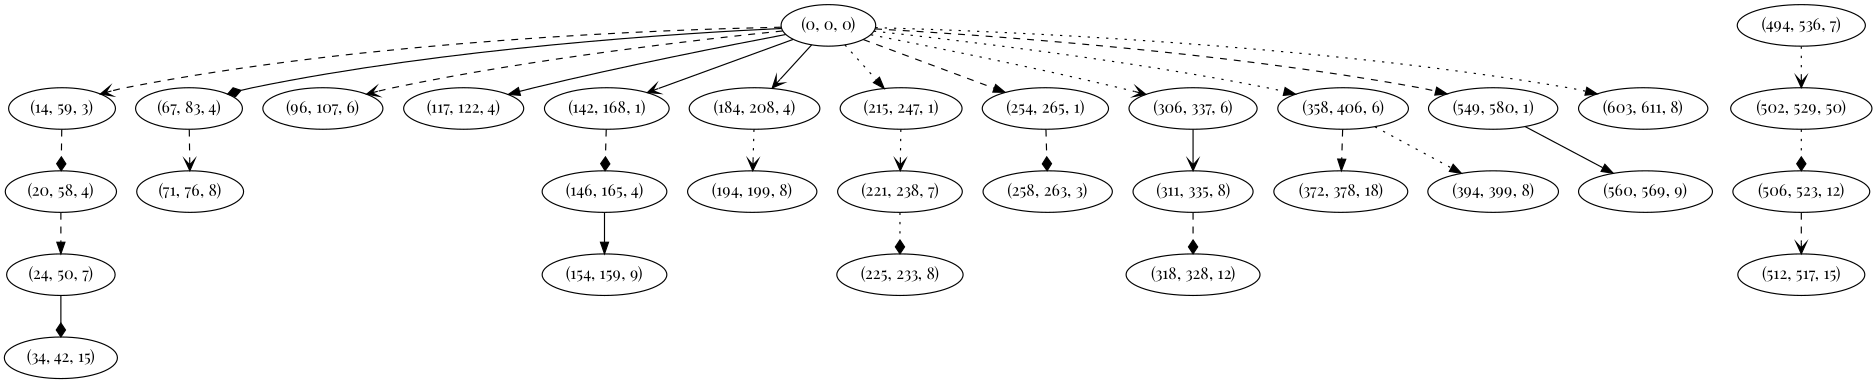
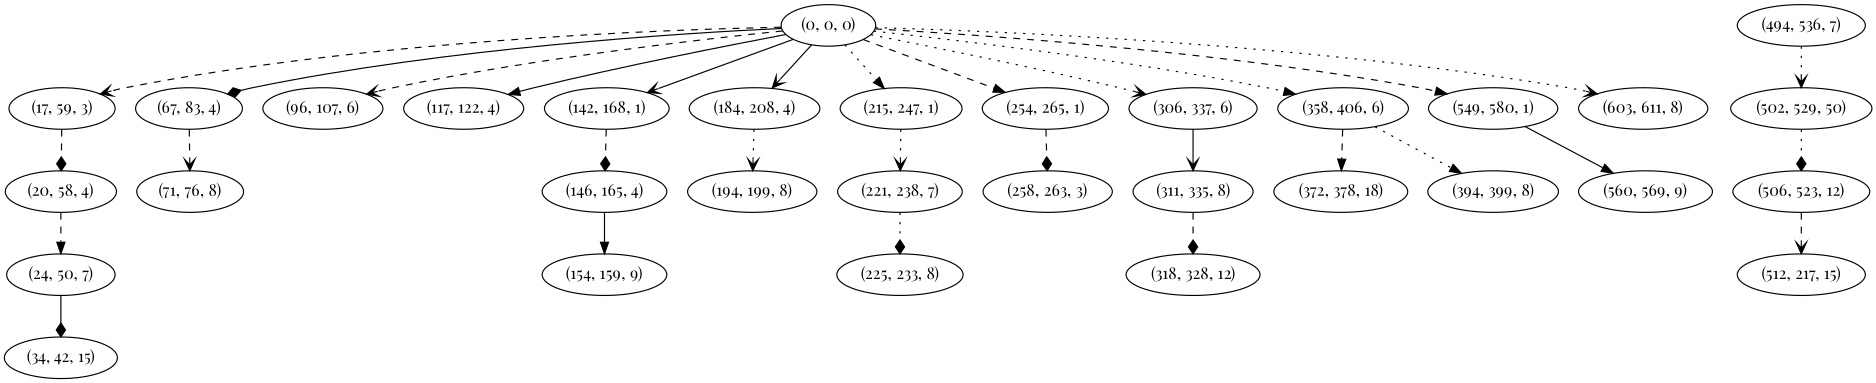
edge "(0, 0, 0)" -> "(603, 611, 8)": arrowhead normal -> vee
node "(14, 59, 3)": label "(14, 59, 3)" -> "(17, 59, 3)"
node "(512, 517, 15)": label "(512, 517, 15)" -> "(512, 217, 15)"
